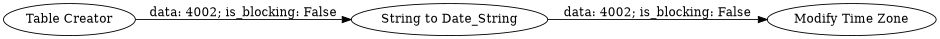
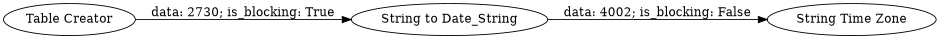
edge "Table Creator" -> "String to Date_String": label "data: 4002; is_blocking: False" -> "data: 2730; is_blocking: True"
node "Modify Time Zone": label "Modify Time Zone" -> "String Time Zone"
